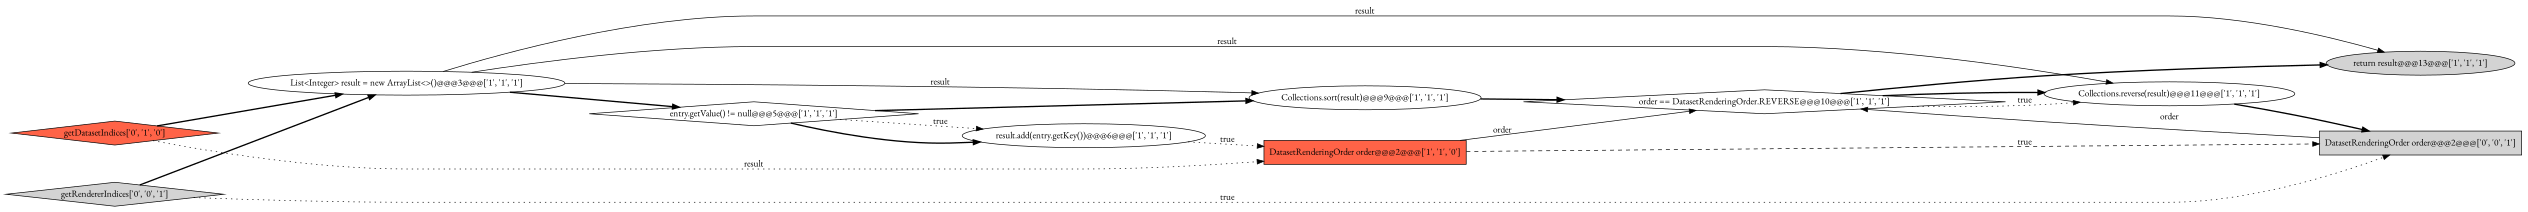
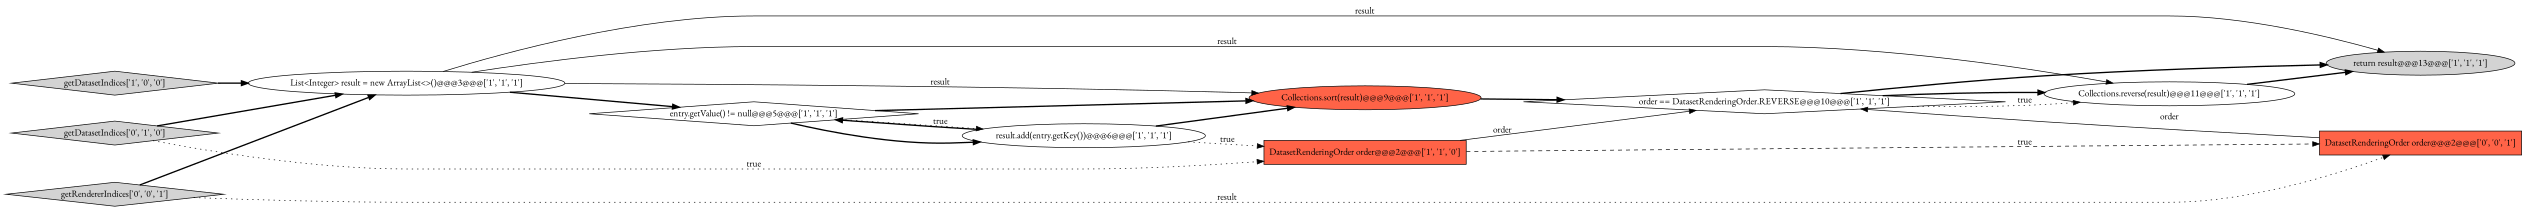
node "getDatasetIndices['1', '0', '0']": added
node "Collections.sort(result)@@@9@@@['1', '1', '1']": fillcolor white -> tomato
edge "Collections.reverse(result)@@@11@@@['1', '1', '1']" -> "DatasetRenderingOrder order@@@2@@@['0', '0', '1']": now "Collections.reverse(result)@@@11@@@['1', '1', '1']" -> "return result@@@13@@@['1', '1', '1']"
edge "result.add(entry.getKey())@@@6@@@['1', '1', '1']" -> "Collections.sort(result)@@@9@@@['1', '1', '1']": added
edge "result.add(entry.getKey())@@@6@@@['1', '1', '1']" -> "entry.getValue() != null@@@5@@@['1', '1', '1']": added
node "getDatasetIndices['0', '1', '0']": fillcolor tomato -> lightgray
node "DatasetRenderingOrder order@@@2@@@['0', '0', '1']": fillcolor lightgray -> tomato
edge "getDatasetIndices['0', '1', '0']" -> "DatasetRenderingOrder order@@@2@@@['1', '1', '0']": label "result" -> "true"
edge "getRendererIndices['0', '0', '1']" -> "DatasetRenderingOrder order@@@2@@@['0', '0', '1']": label "true" -> "result"
